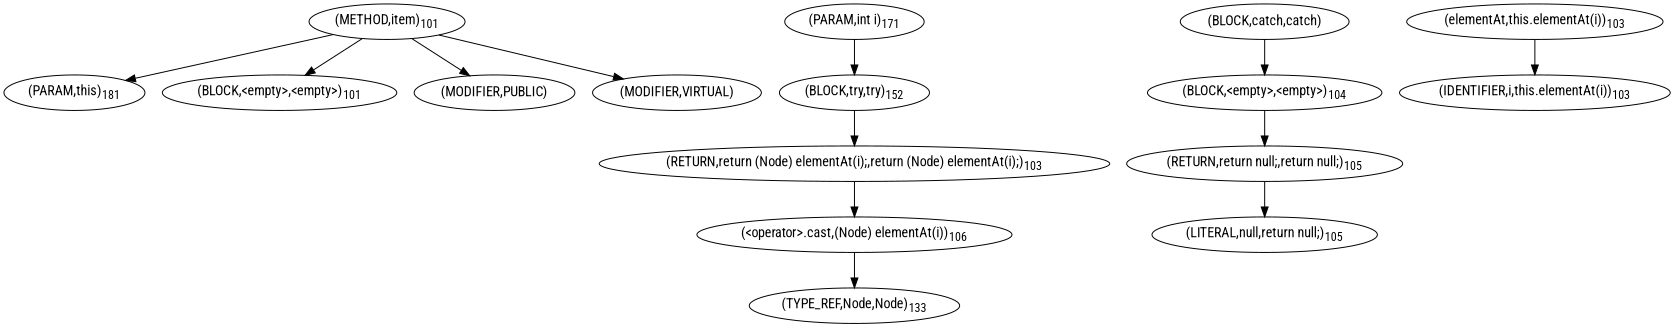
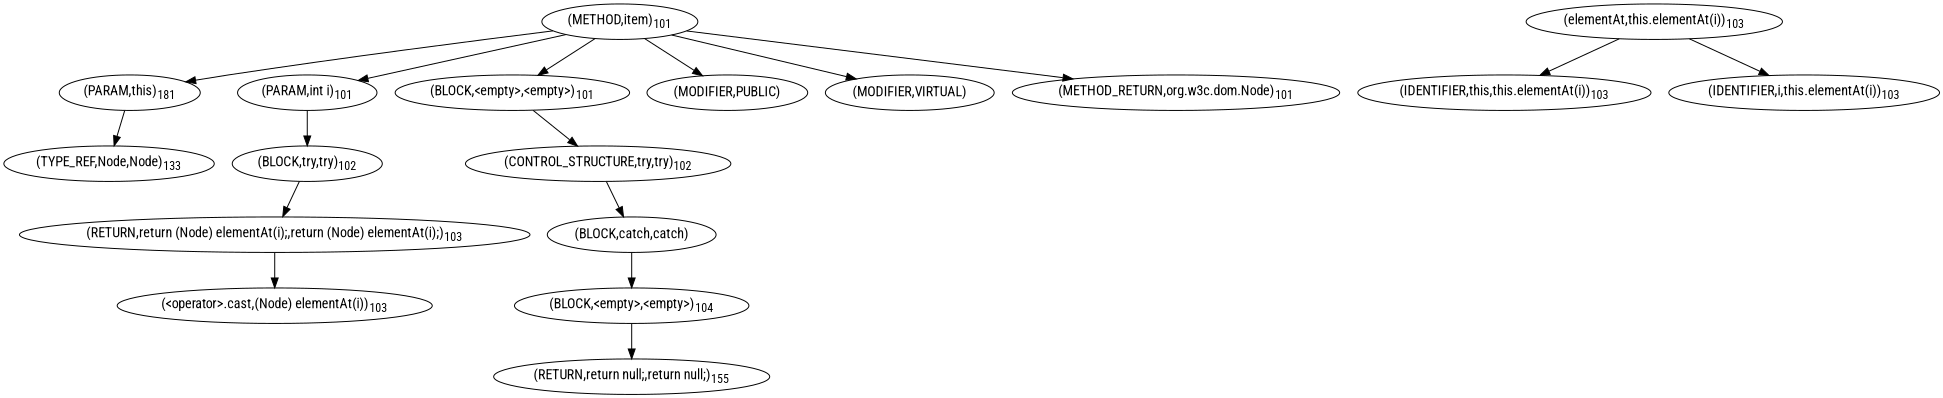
node "(PARAM,int i)": text "171" -> "101"
edge "(METHOD,item)" -> "(PARAM,int i)": added
node "(BLOCK,try,try)": text "152" -> "102"
node "(METHOD_RETURN,org.w3c.dom.Node)": added
node "(IDENTIFIER,this,this.elementAt(i))": added
node "(RETURN,return null;,return null;)": text "105" -> "155"
node "(CONTROL_STRUCTURE,try,try)": added
node "(<operator>.cast,(Node) elementAt(i))": text "106" -> "103"
node "(LITERAL,null,return null;)": removed
edge "(<operator>.cast,(Node) elementAt(i))" -> "(TYPE_REF,Node,Node)": now "(PARAM,this)" -> "(TYPE_REF,Node,Node)"
